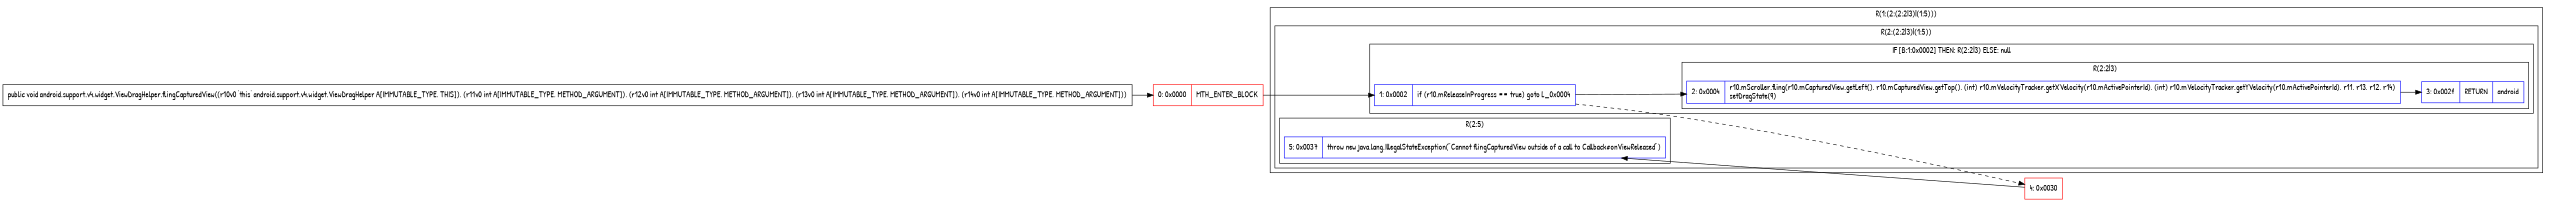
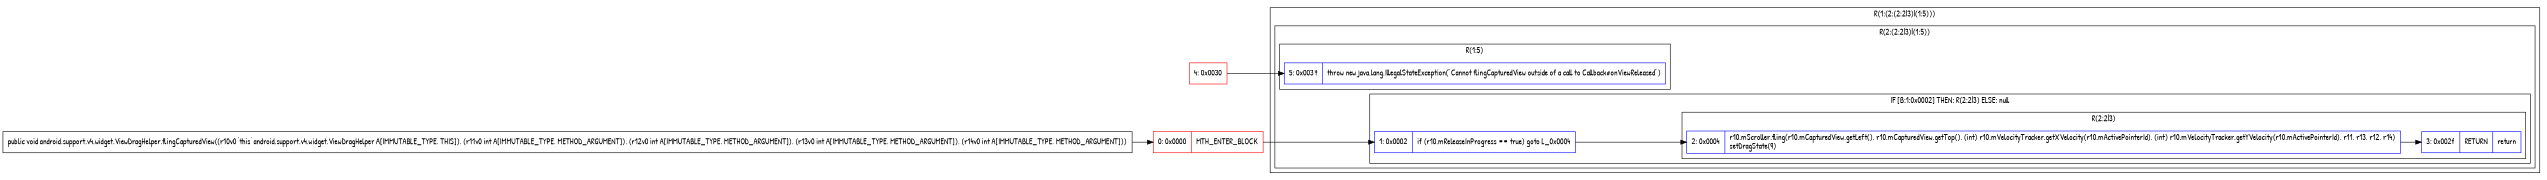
node "3: 0x002f": text "android" -> "return"
cluster "R(2:5)": label "R(2:5)" -> "R(1:5)"
edge "1: 0x0002" -> "4: 0x0030": removed
